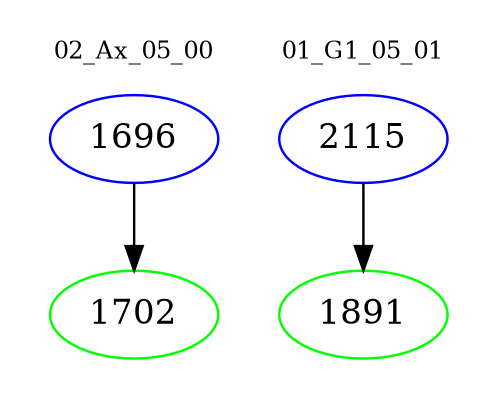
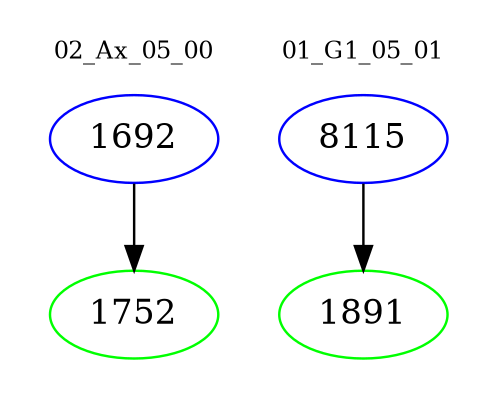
node "1696": label "1696" -> "1692"
node "2115": label "2115" -> "8115"
node "1702": label "1702" -> "1752"
